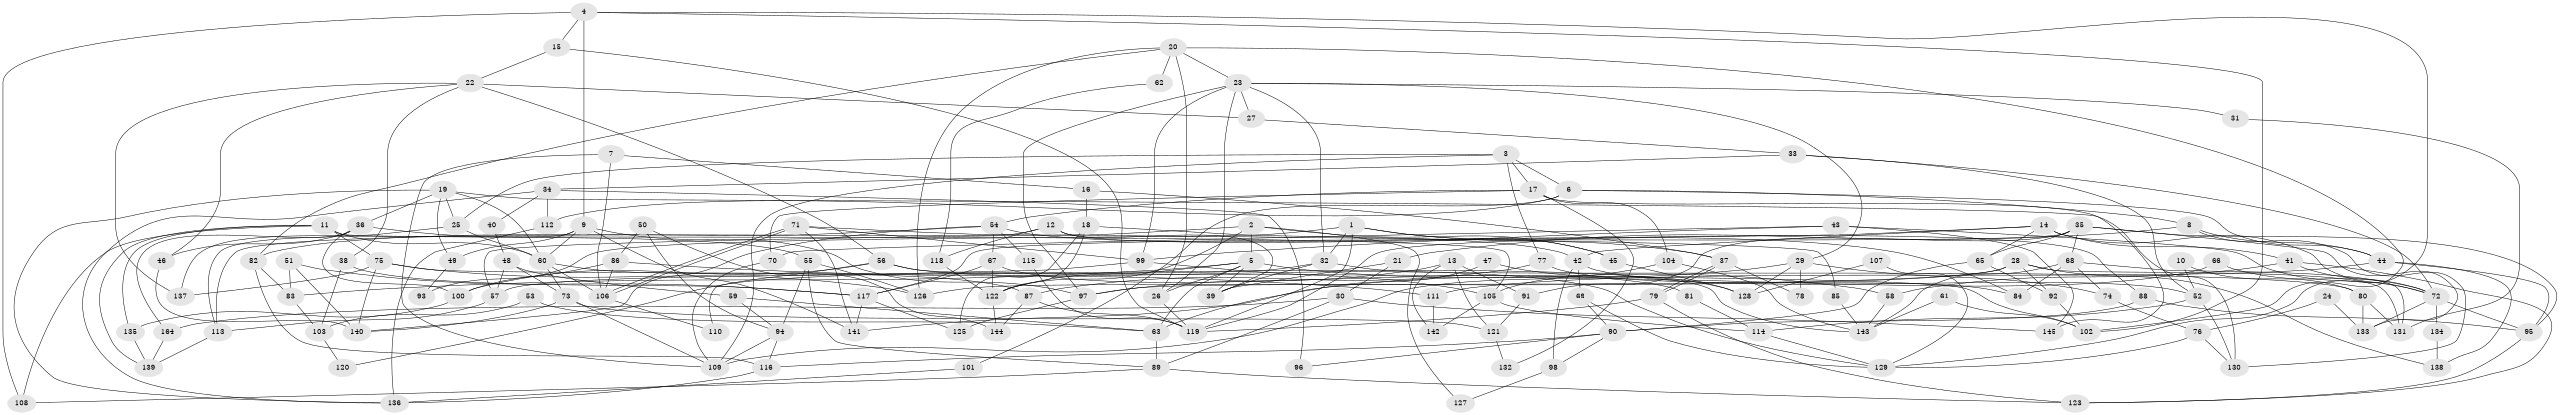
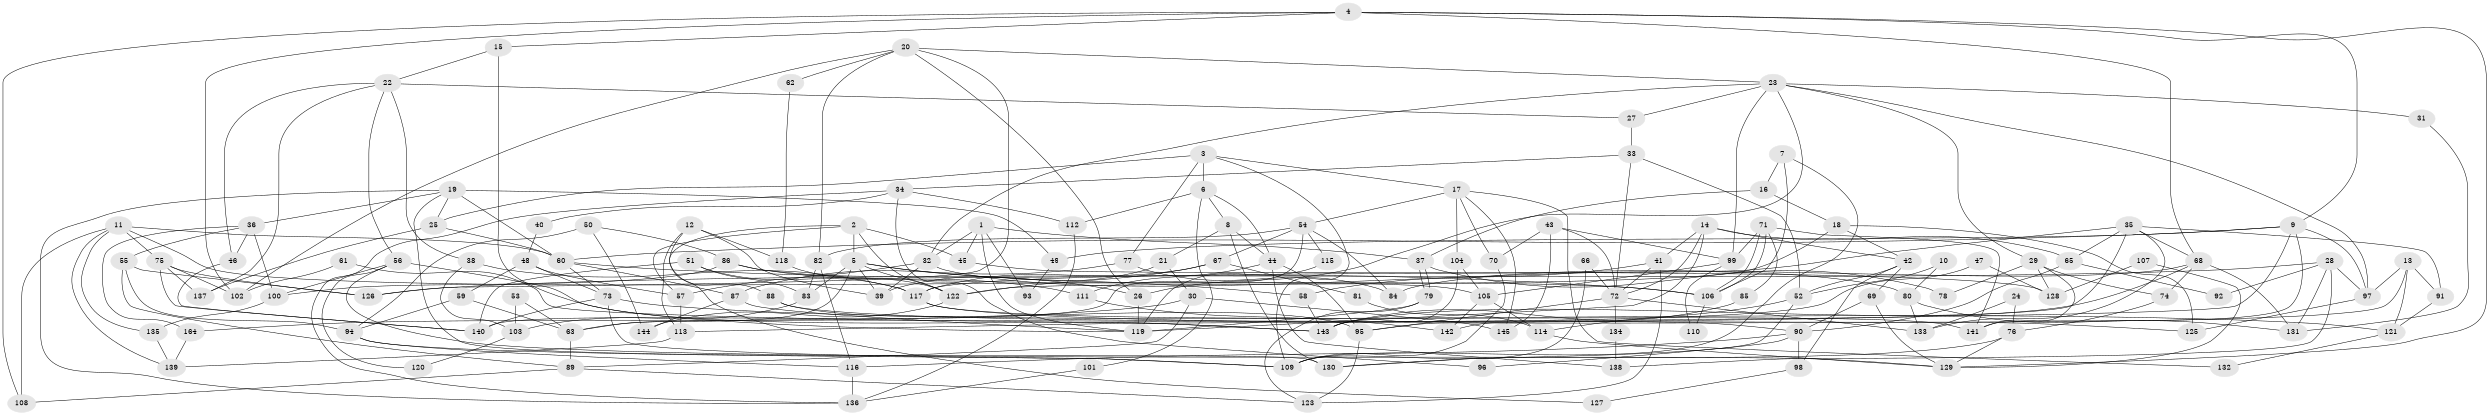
edge "4" -- "68": added
edge "92" -- "102": removed
